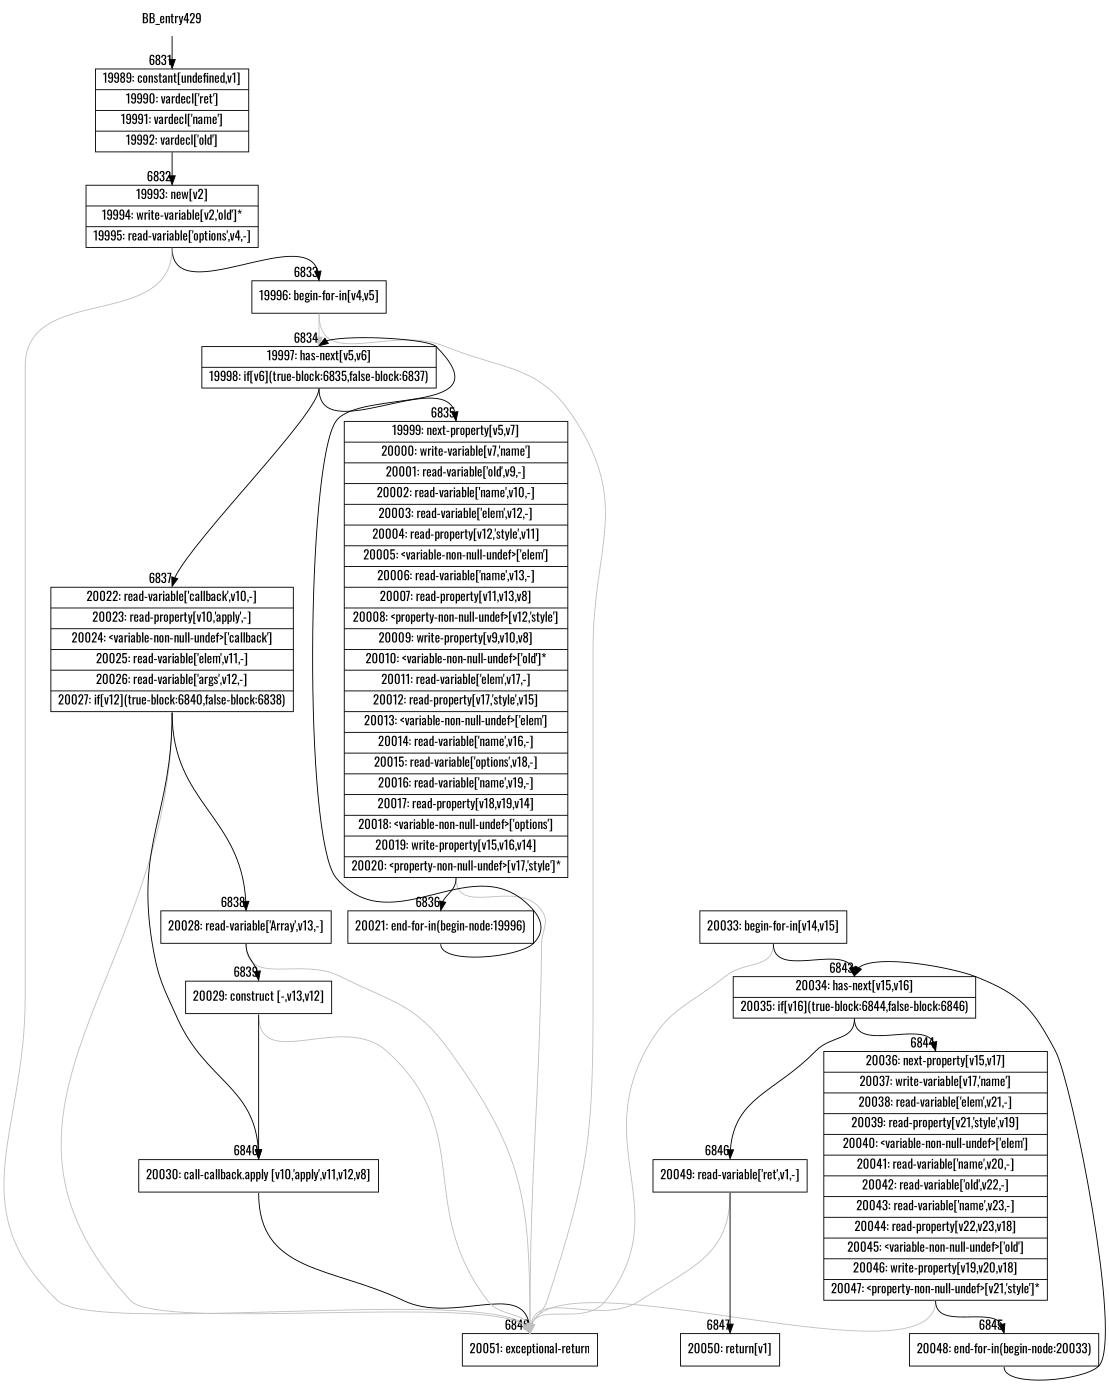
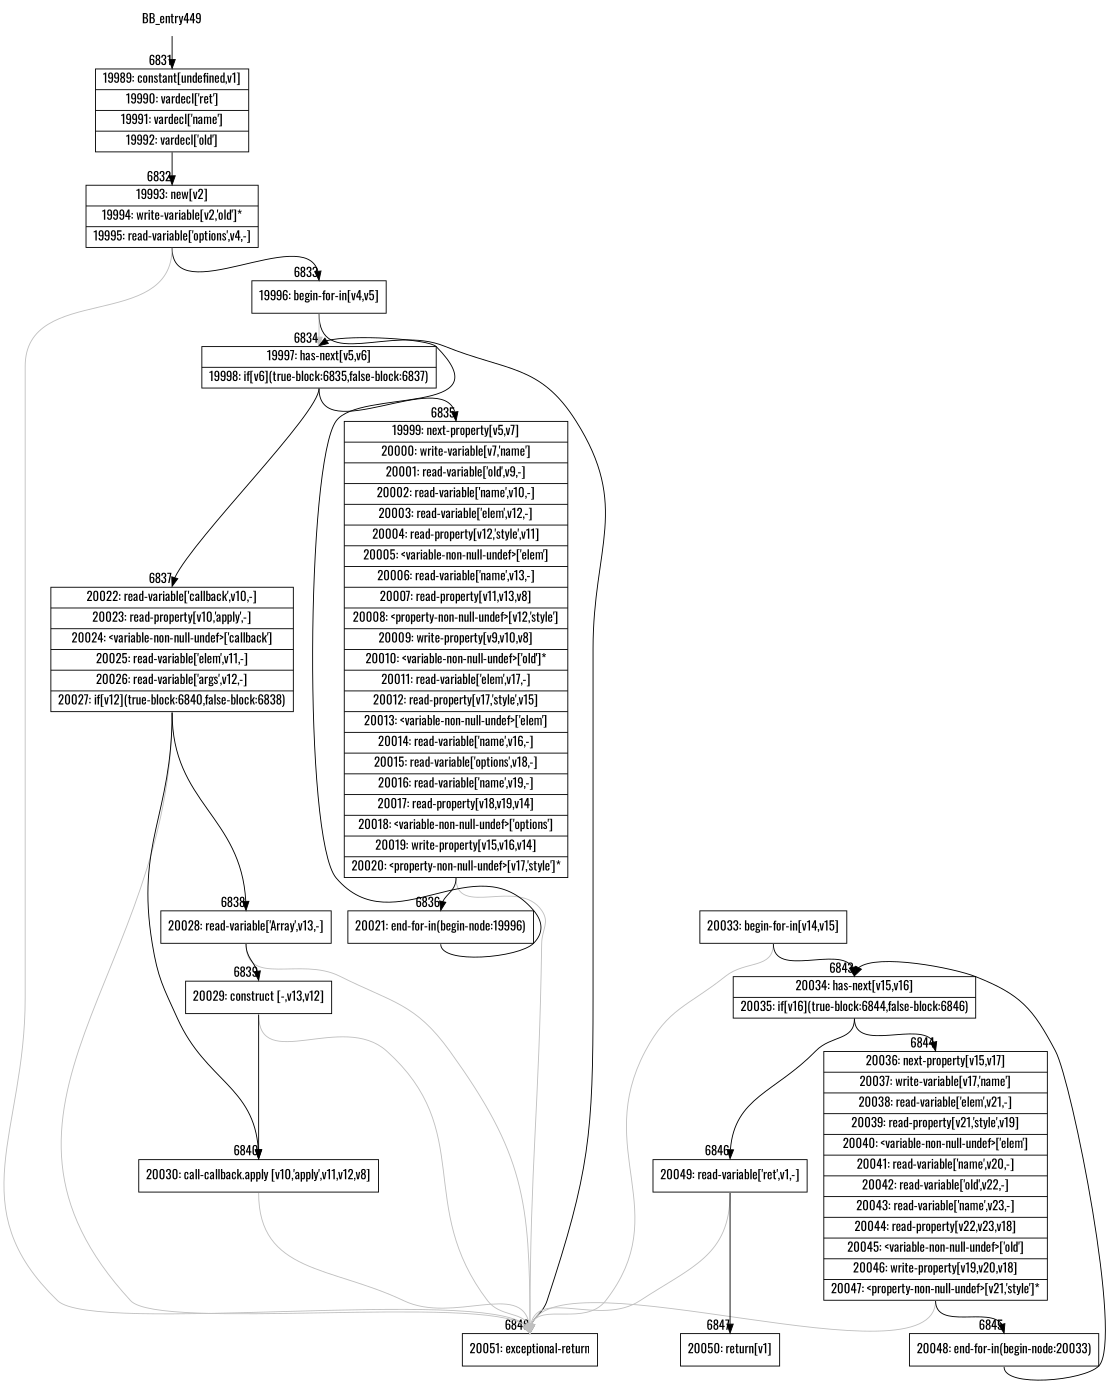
node "BB_entry429": label "BB_entry429" -> "BB_entry449"
edge "19996: begin-for-in[v4,v5]" -> "20051: exceptional-return": color gray -> black
edge "20030: call-callback.apply [v10,'apply',v11,v12,v8]" -> "20051: exceptional-return": color black -> gray
